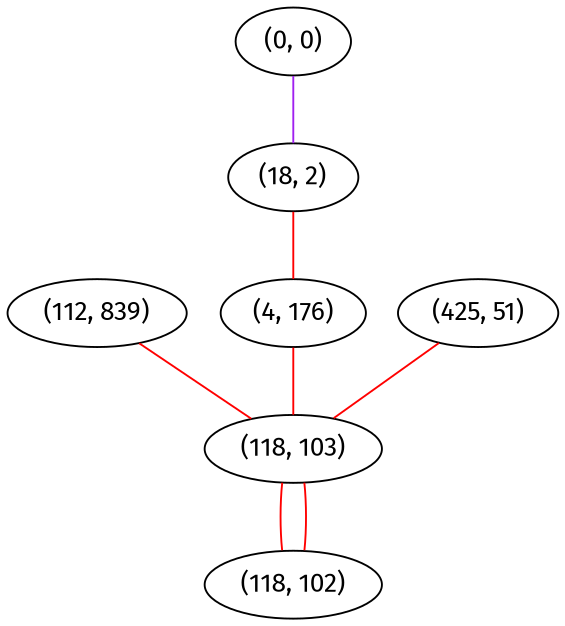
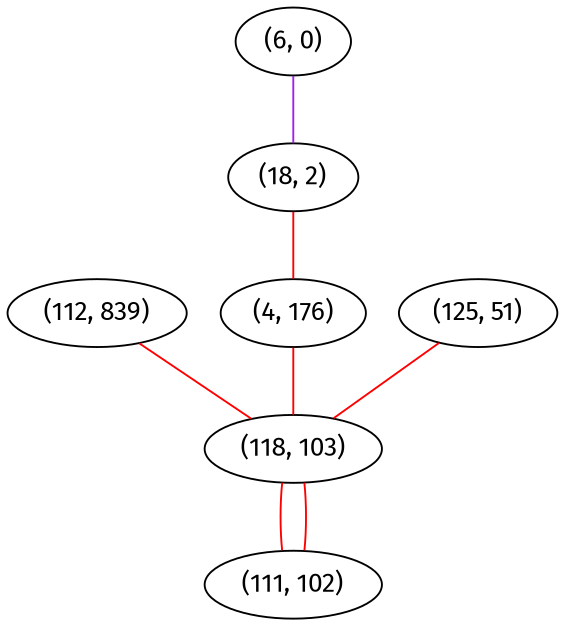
node "(0, 0)": label "(0, 0)" -> "(6, 0)"
node "(425, 51)": label "(425, 51)" -> "(125, 51)"
node "(118, 102)": label "(118, 102)" -> "(111, 102)"
